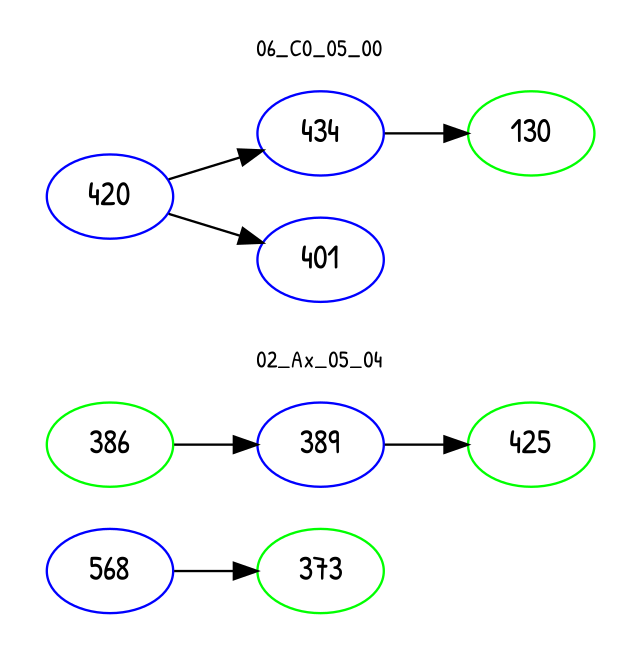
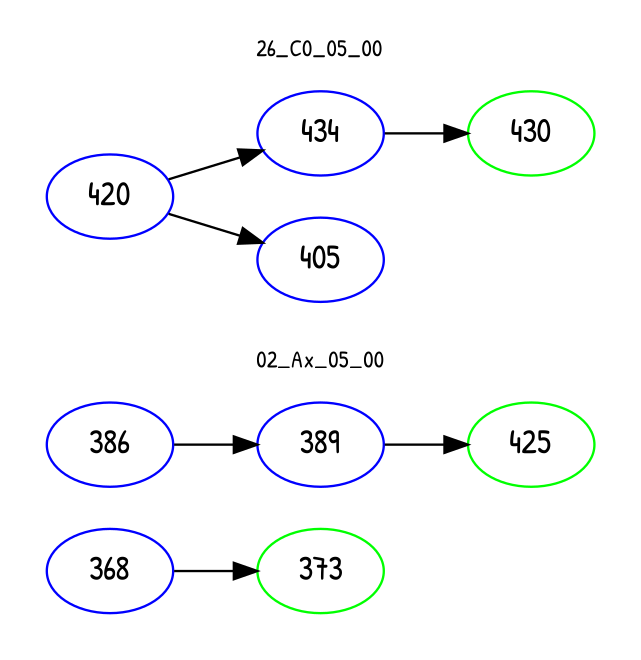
cluster "06_C0_05_00": label "06_C0_05_00" -> "26_C0_05_00"
node "130": label "130" -> "430"
node "401": label "401" -> "405"
cluster "02_Ax_05_04": label "02_Ax_05_04" -> "02_Ax_05_00"
node "386": color green -> blue
node "568": label "568" -> "368"
